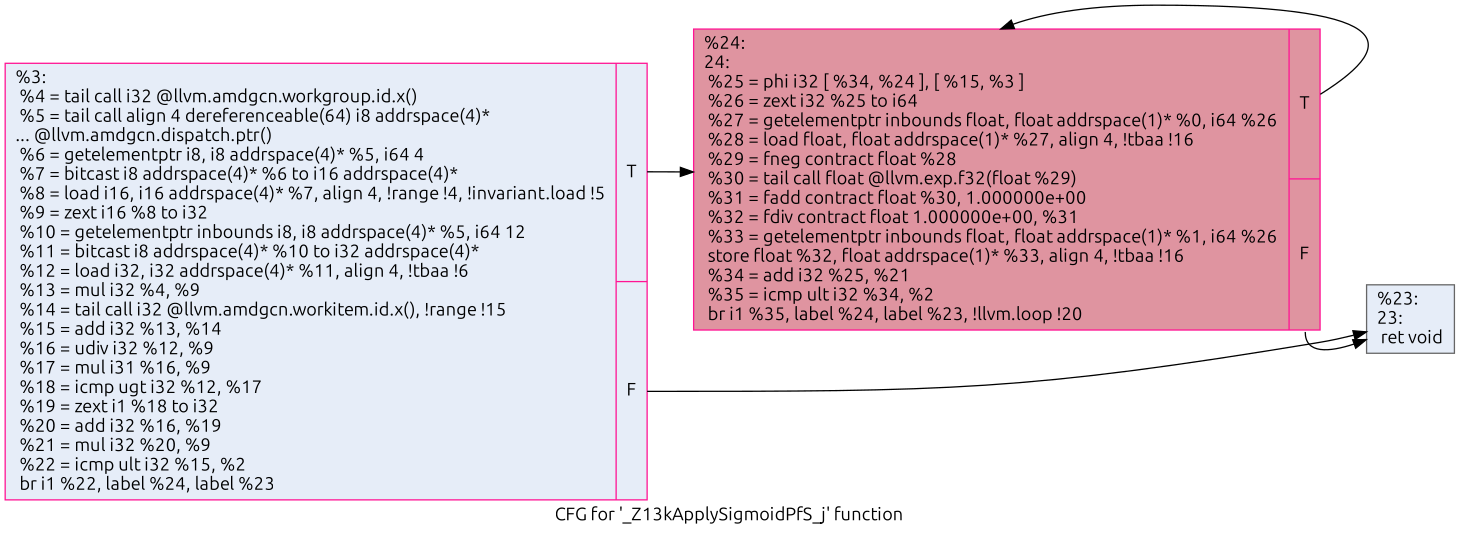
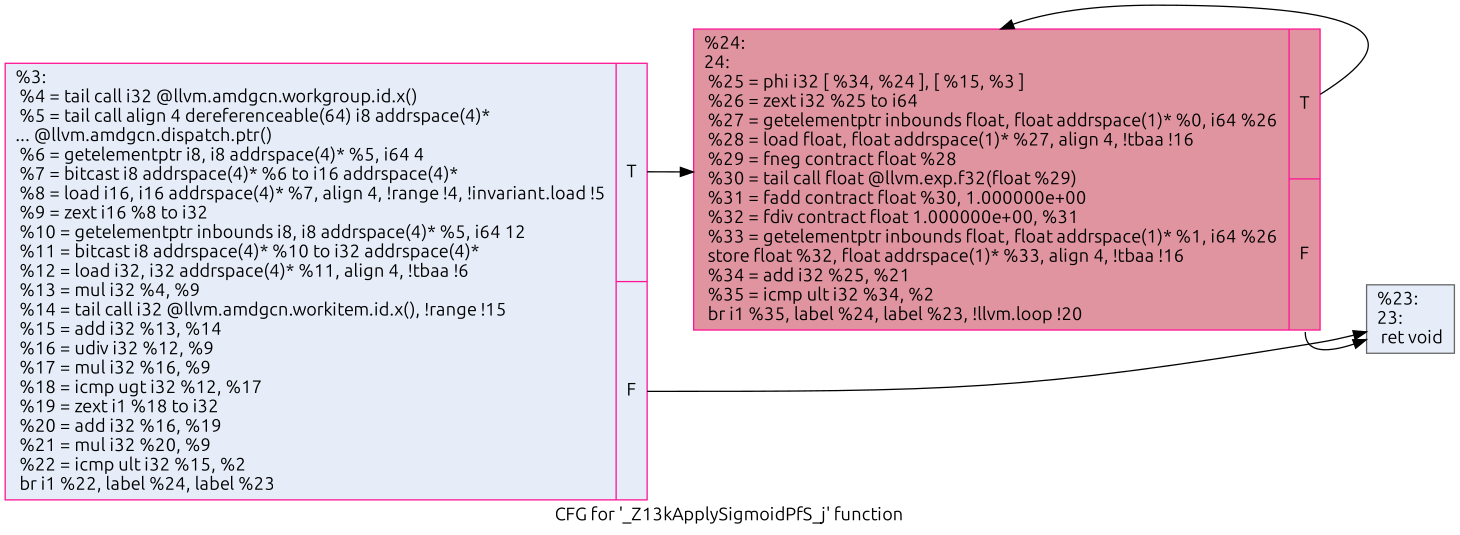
node "%3:": text "%17 = mul i31 %16, %9" -> "%17 = mul i32 %16, %9"
